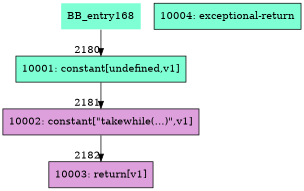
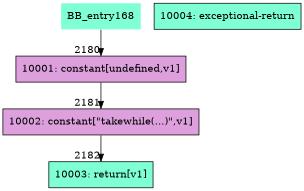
node "10001: constant[undefined,v1]": fillcolor aquamarine -> plum
node "10003: return[v1]": fillcolor plum -> aquamarine
